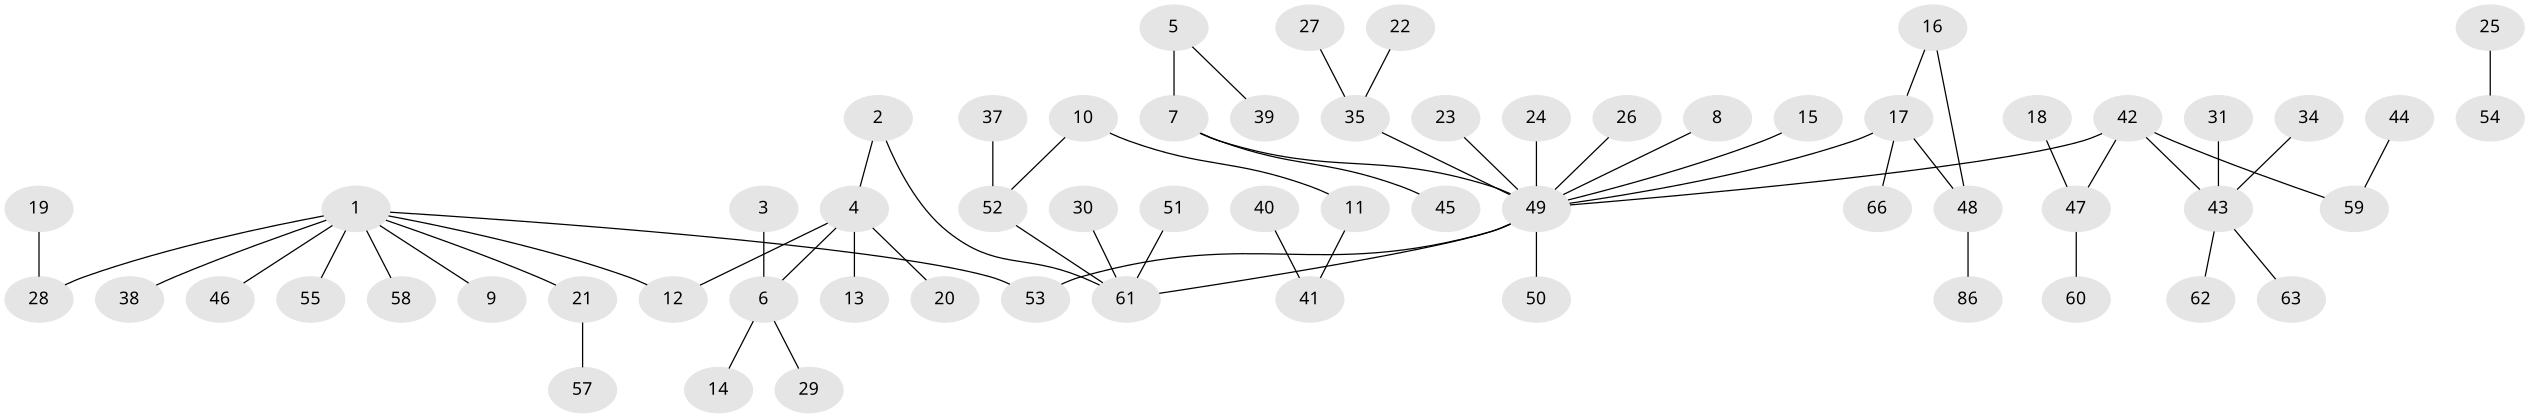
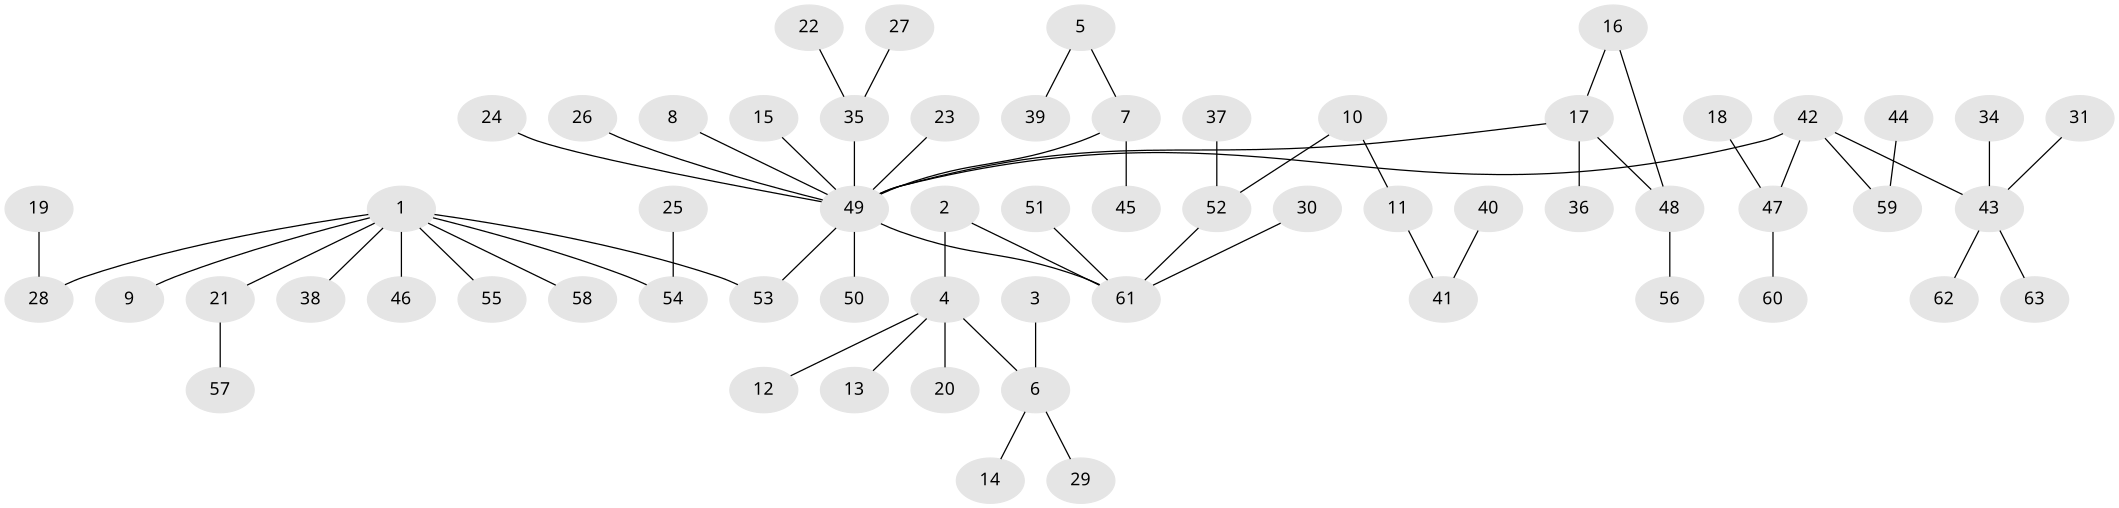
node "66": label "66" -> "36"
edge "1" -- "12": now "1" -- "54"
node "86": label "86" -> "56"
